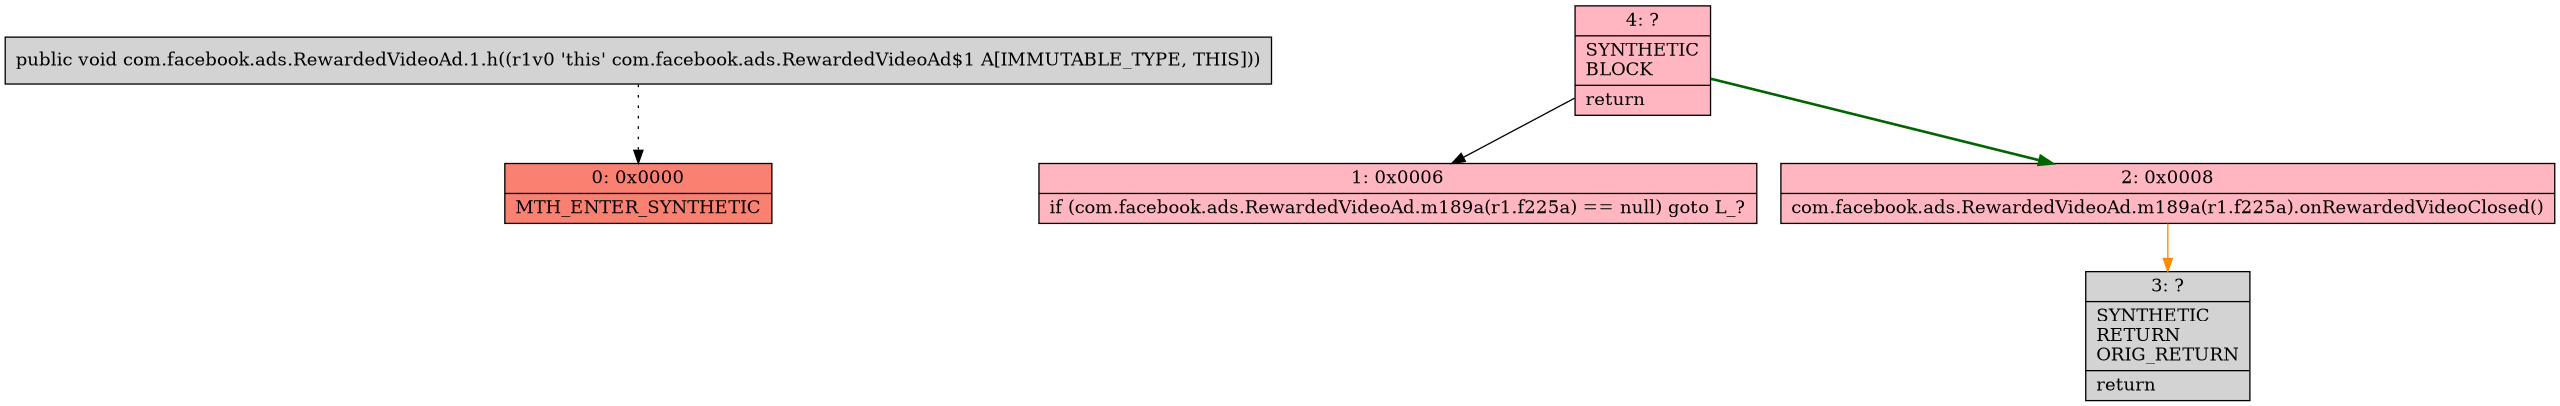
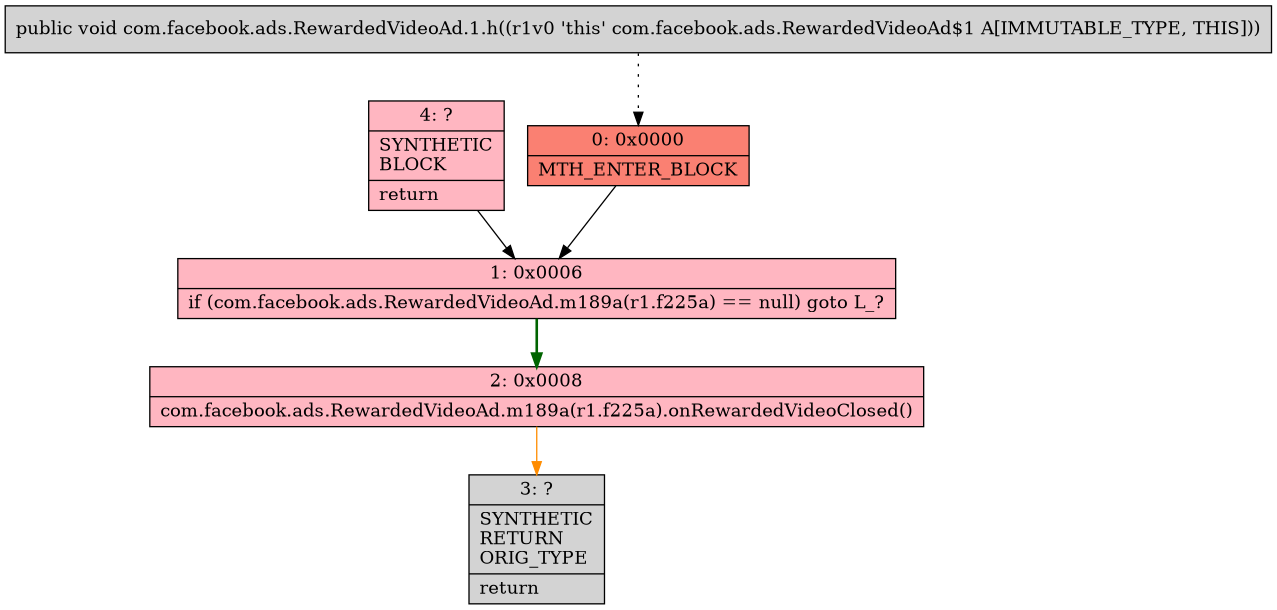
edge "4: ?" -> "2: 0x0008": now "1: 0x0006" -> "2: 0x0008"
node "0: 0x0000": text "MTH_ENTER_SYNTHETIC" -> "MTH_ENTER_BLOCK"
edge "0: 0x0000" -> "1: 0x0006": added
node "3: ?": text "ORIG_RETURN" -> "ORIG_TYPE"
